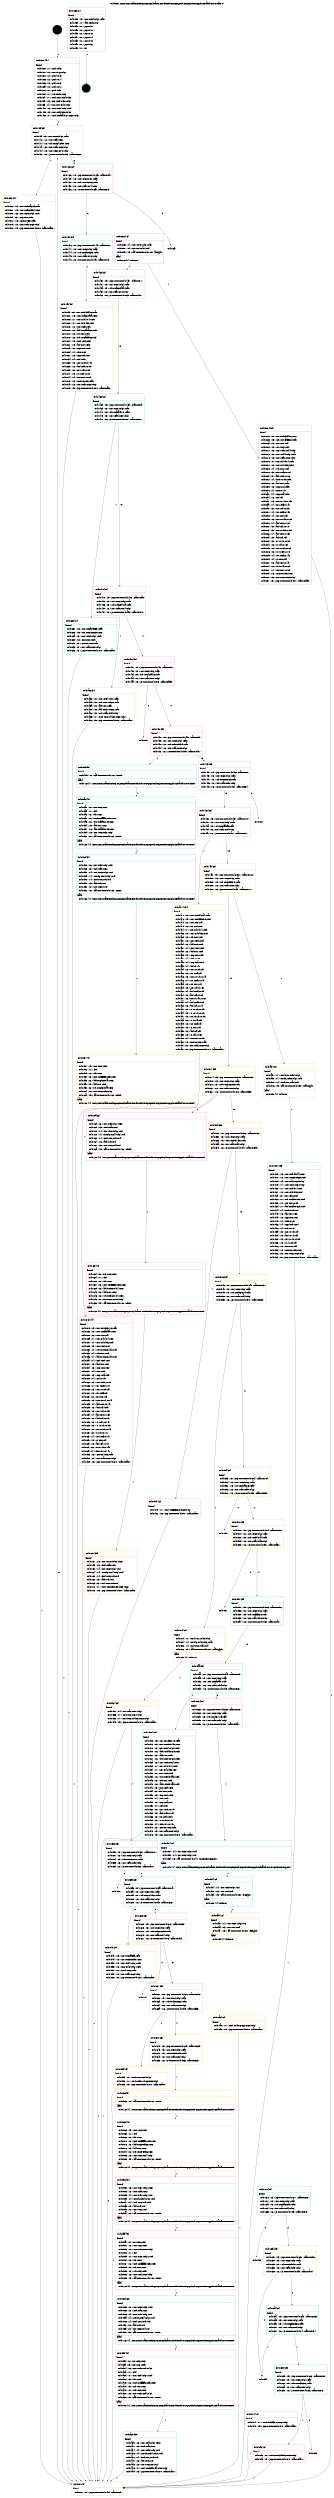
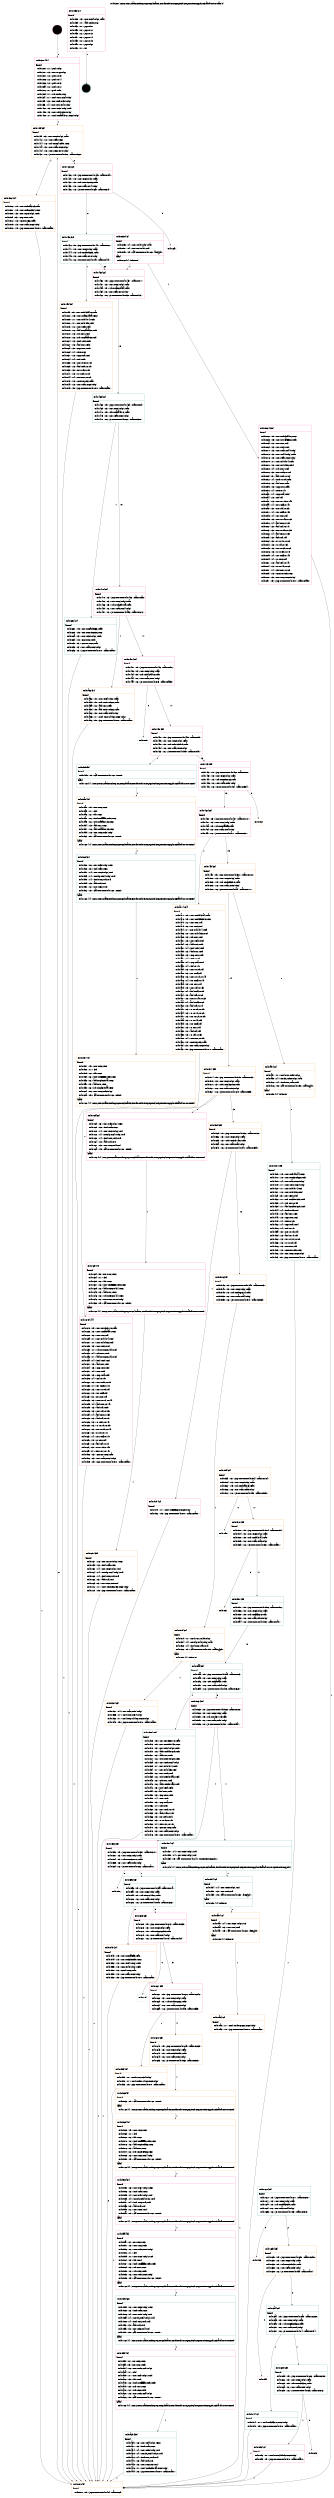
edge "0x40143c [22]" -> "0x401452 [22]": added, label "20"
node "0x401ba0 [40]": color teal -> darkorange
edge "0x401546 [25]" -> "0x40155f [25]": removed, label "11"
edge "0x401931 [23]" -> "0x4015dc [25]": now "0x4015c3 [25]" -> "0x4015dc [25]"
edge "0x401da0 [12]" -> "0x401dac [12]": added, label "1"
edge "0x4016a4 [25]" -> "0x401dfd": now "0x4016a4 [25]" -> "0x401b74 [12]"
